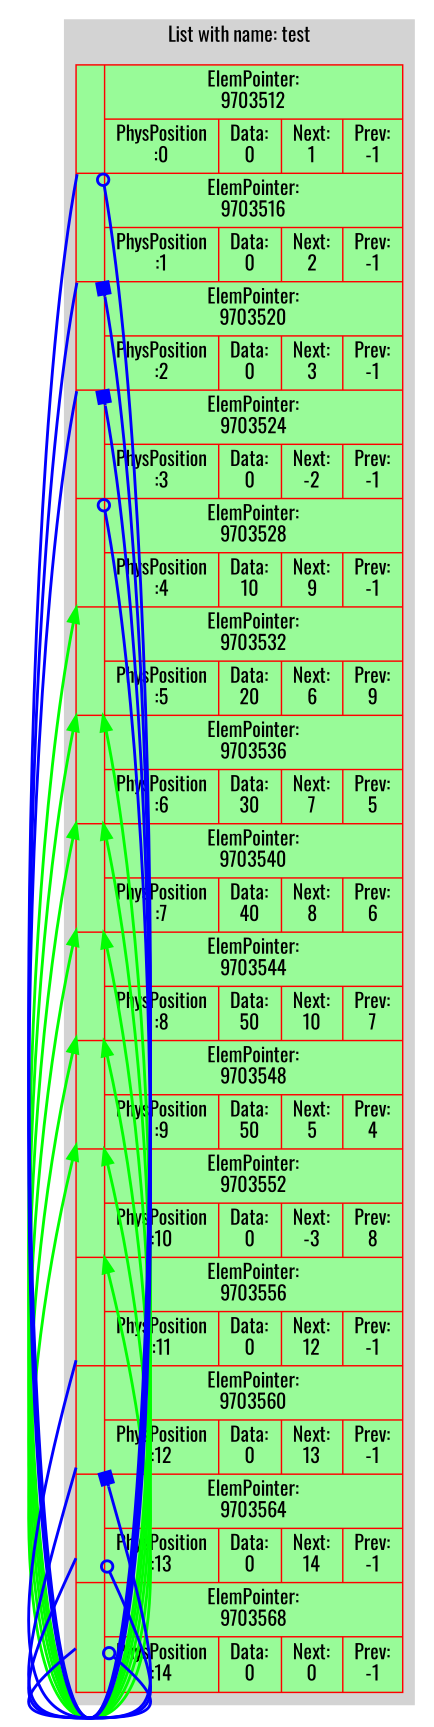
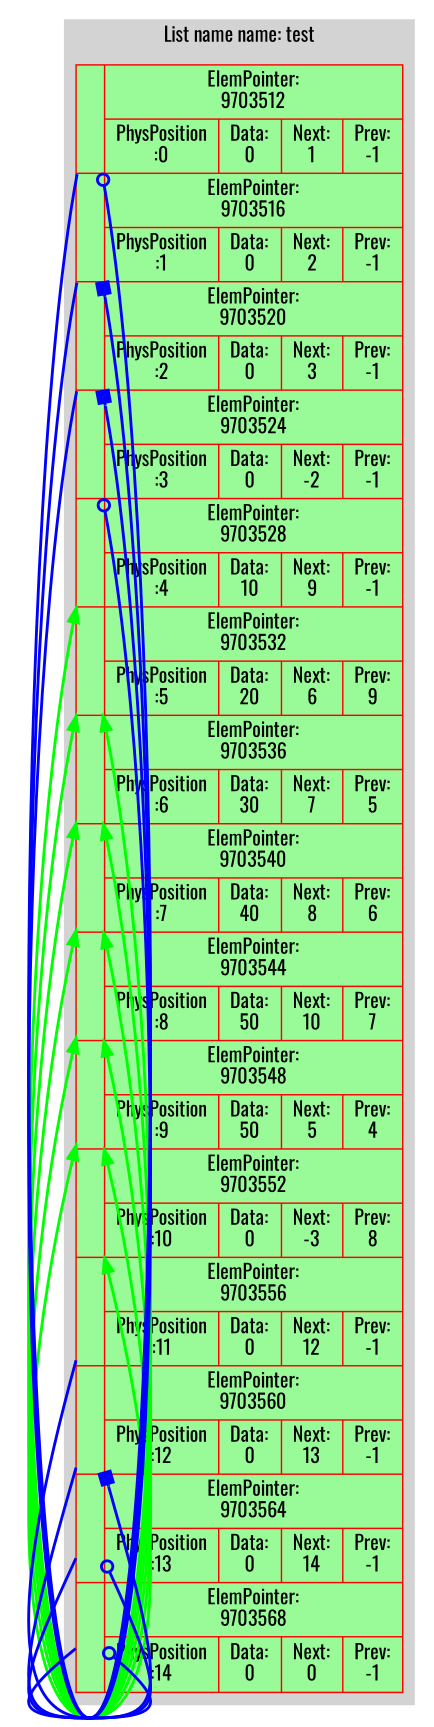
cluster "List with name: test": label "List with name: test" -> "List name name: test"
